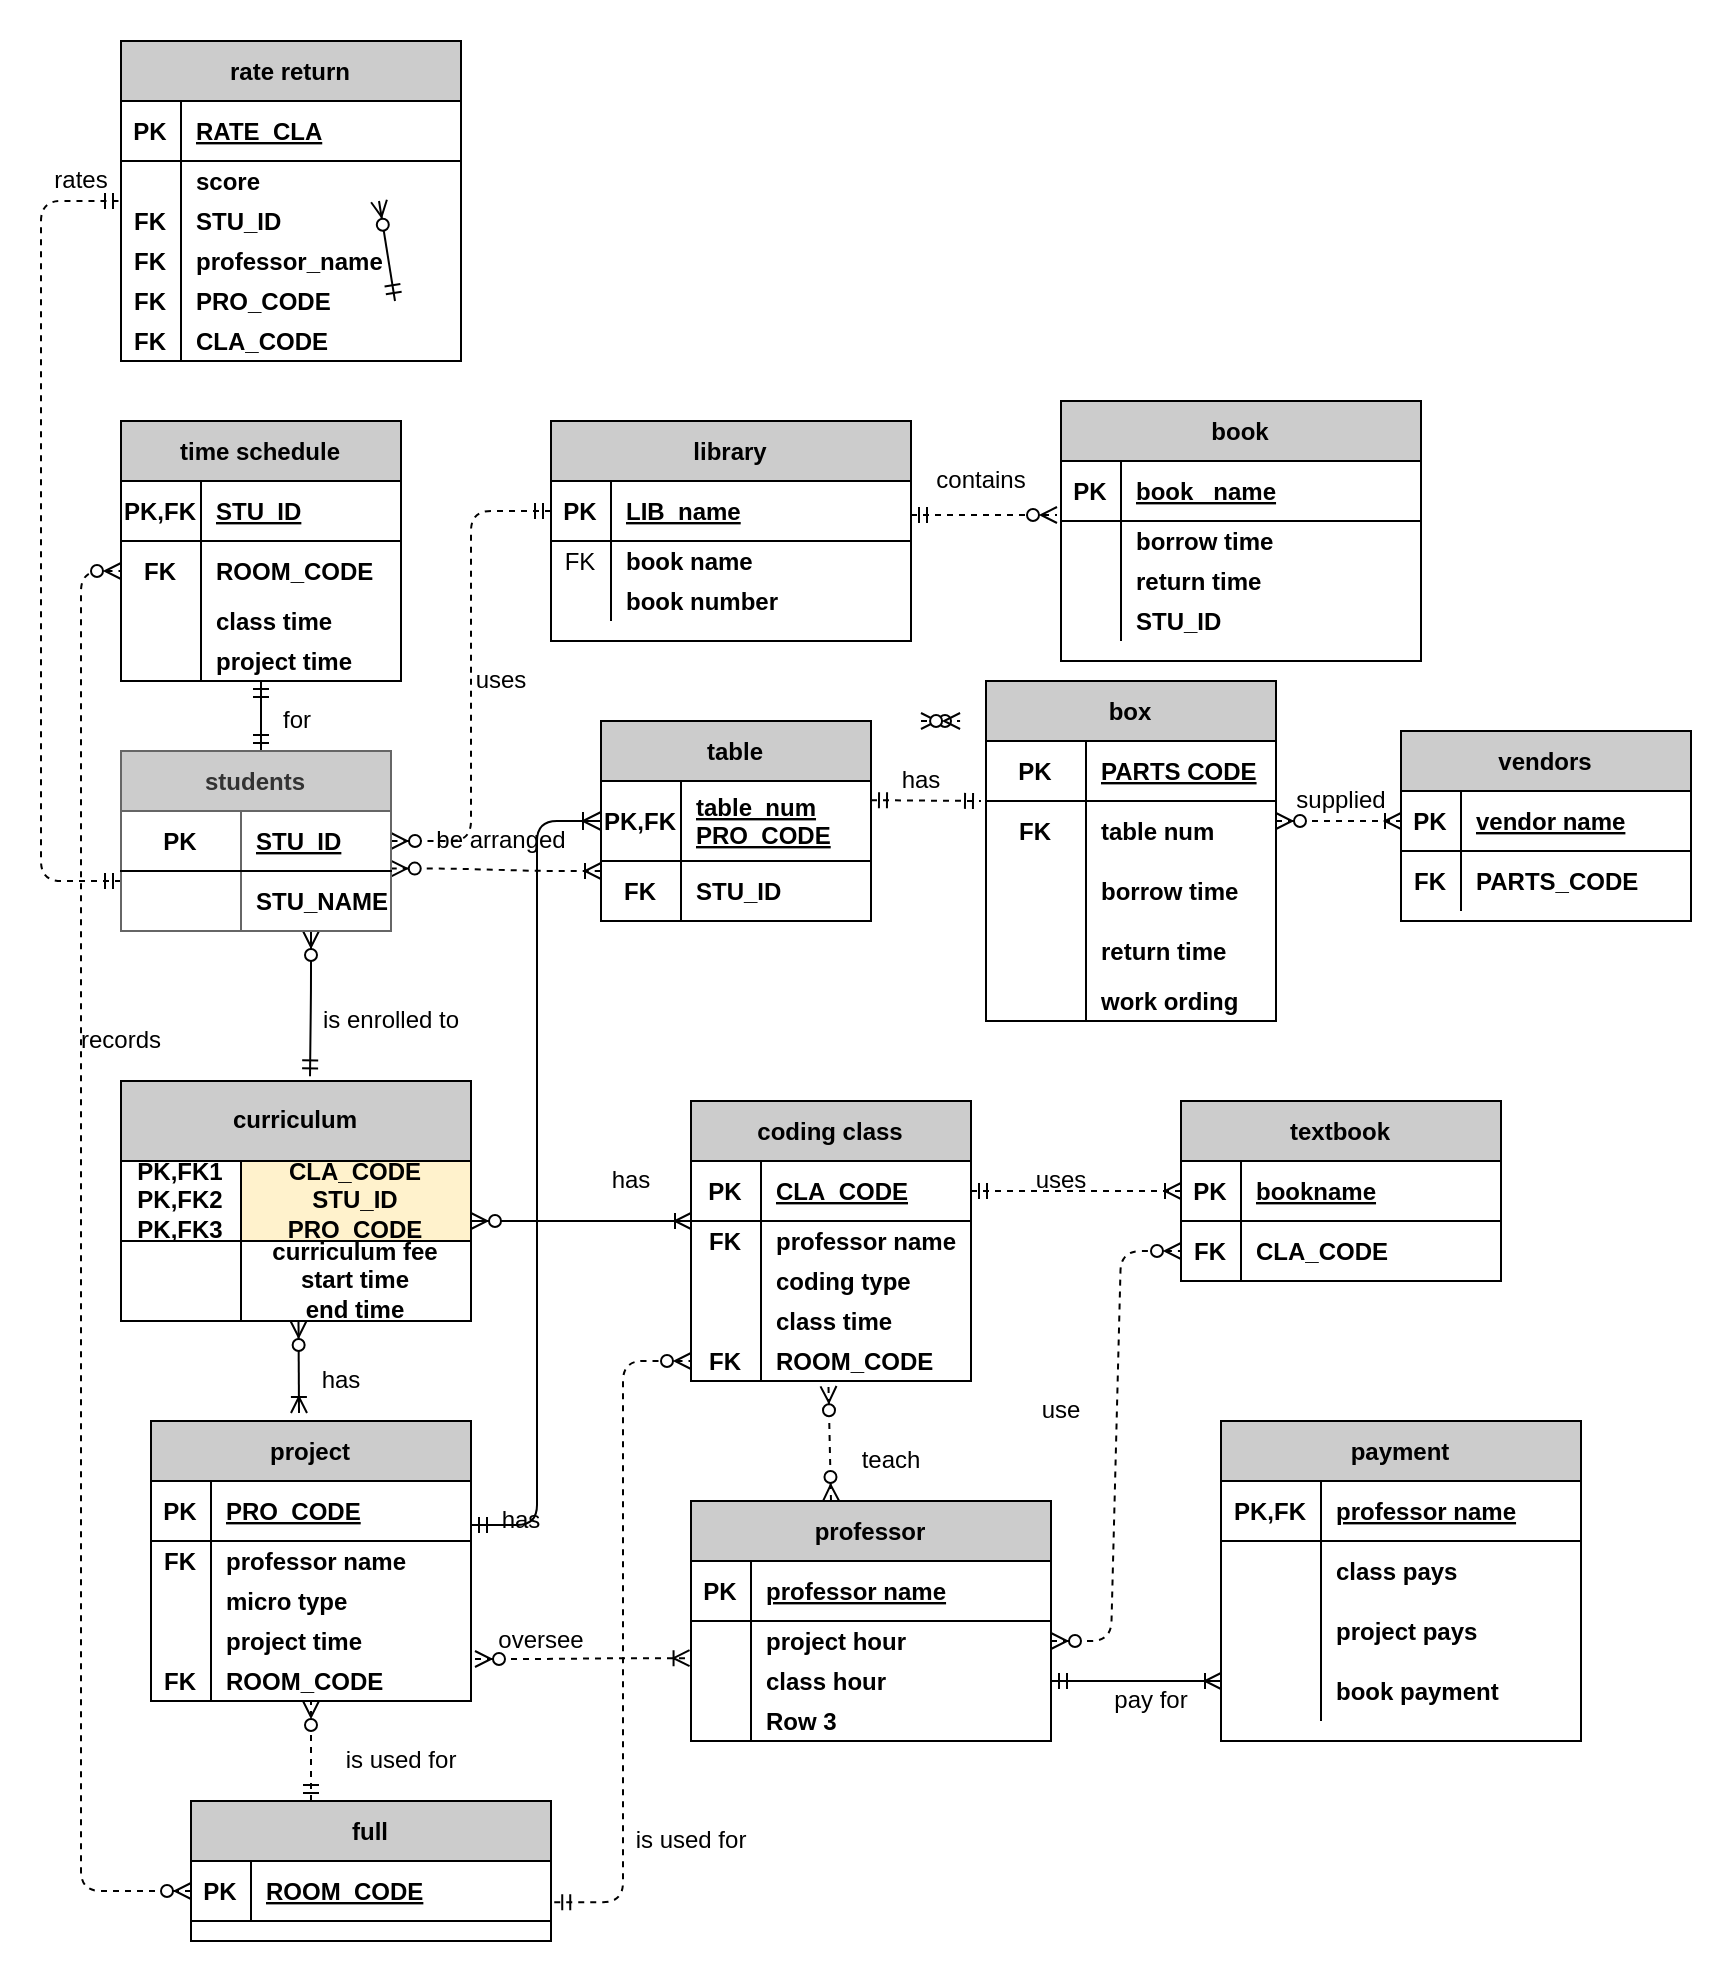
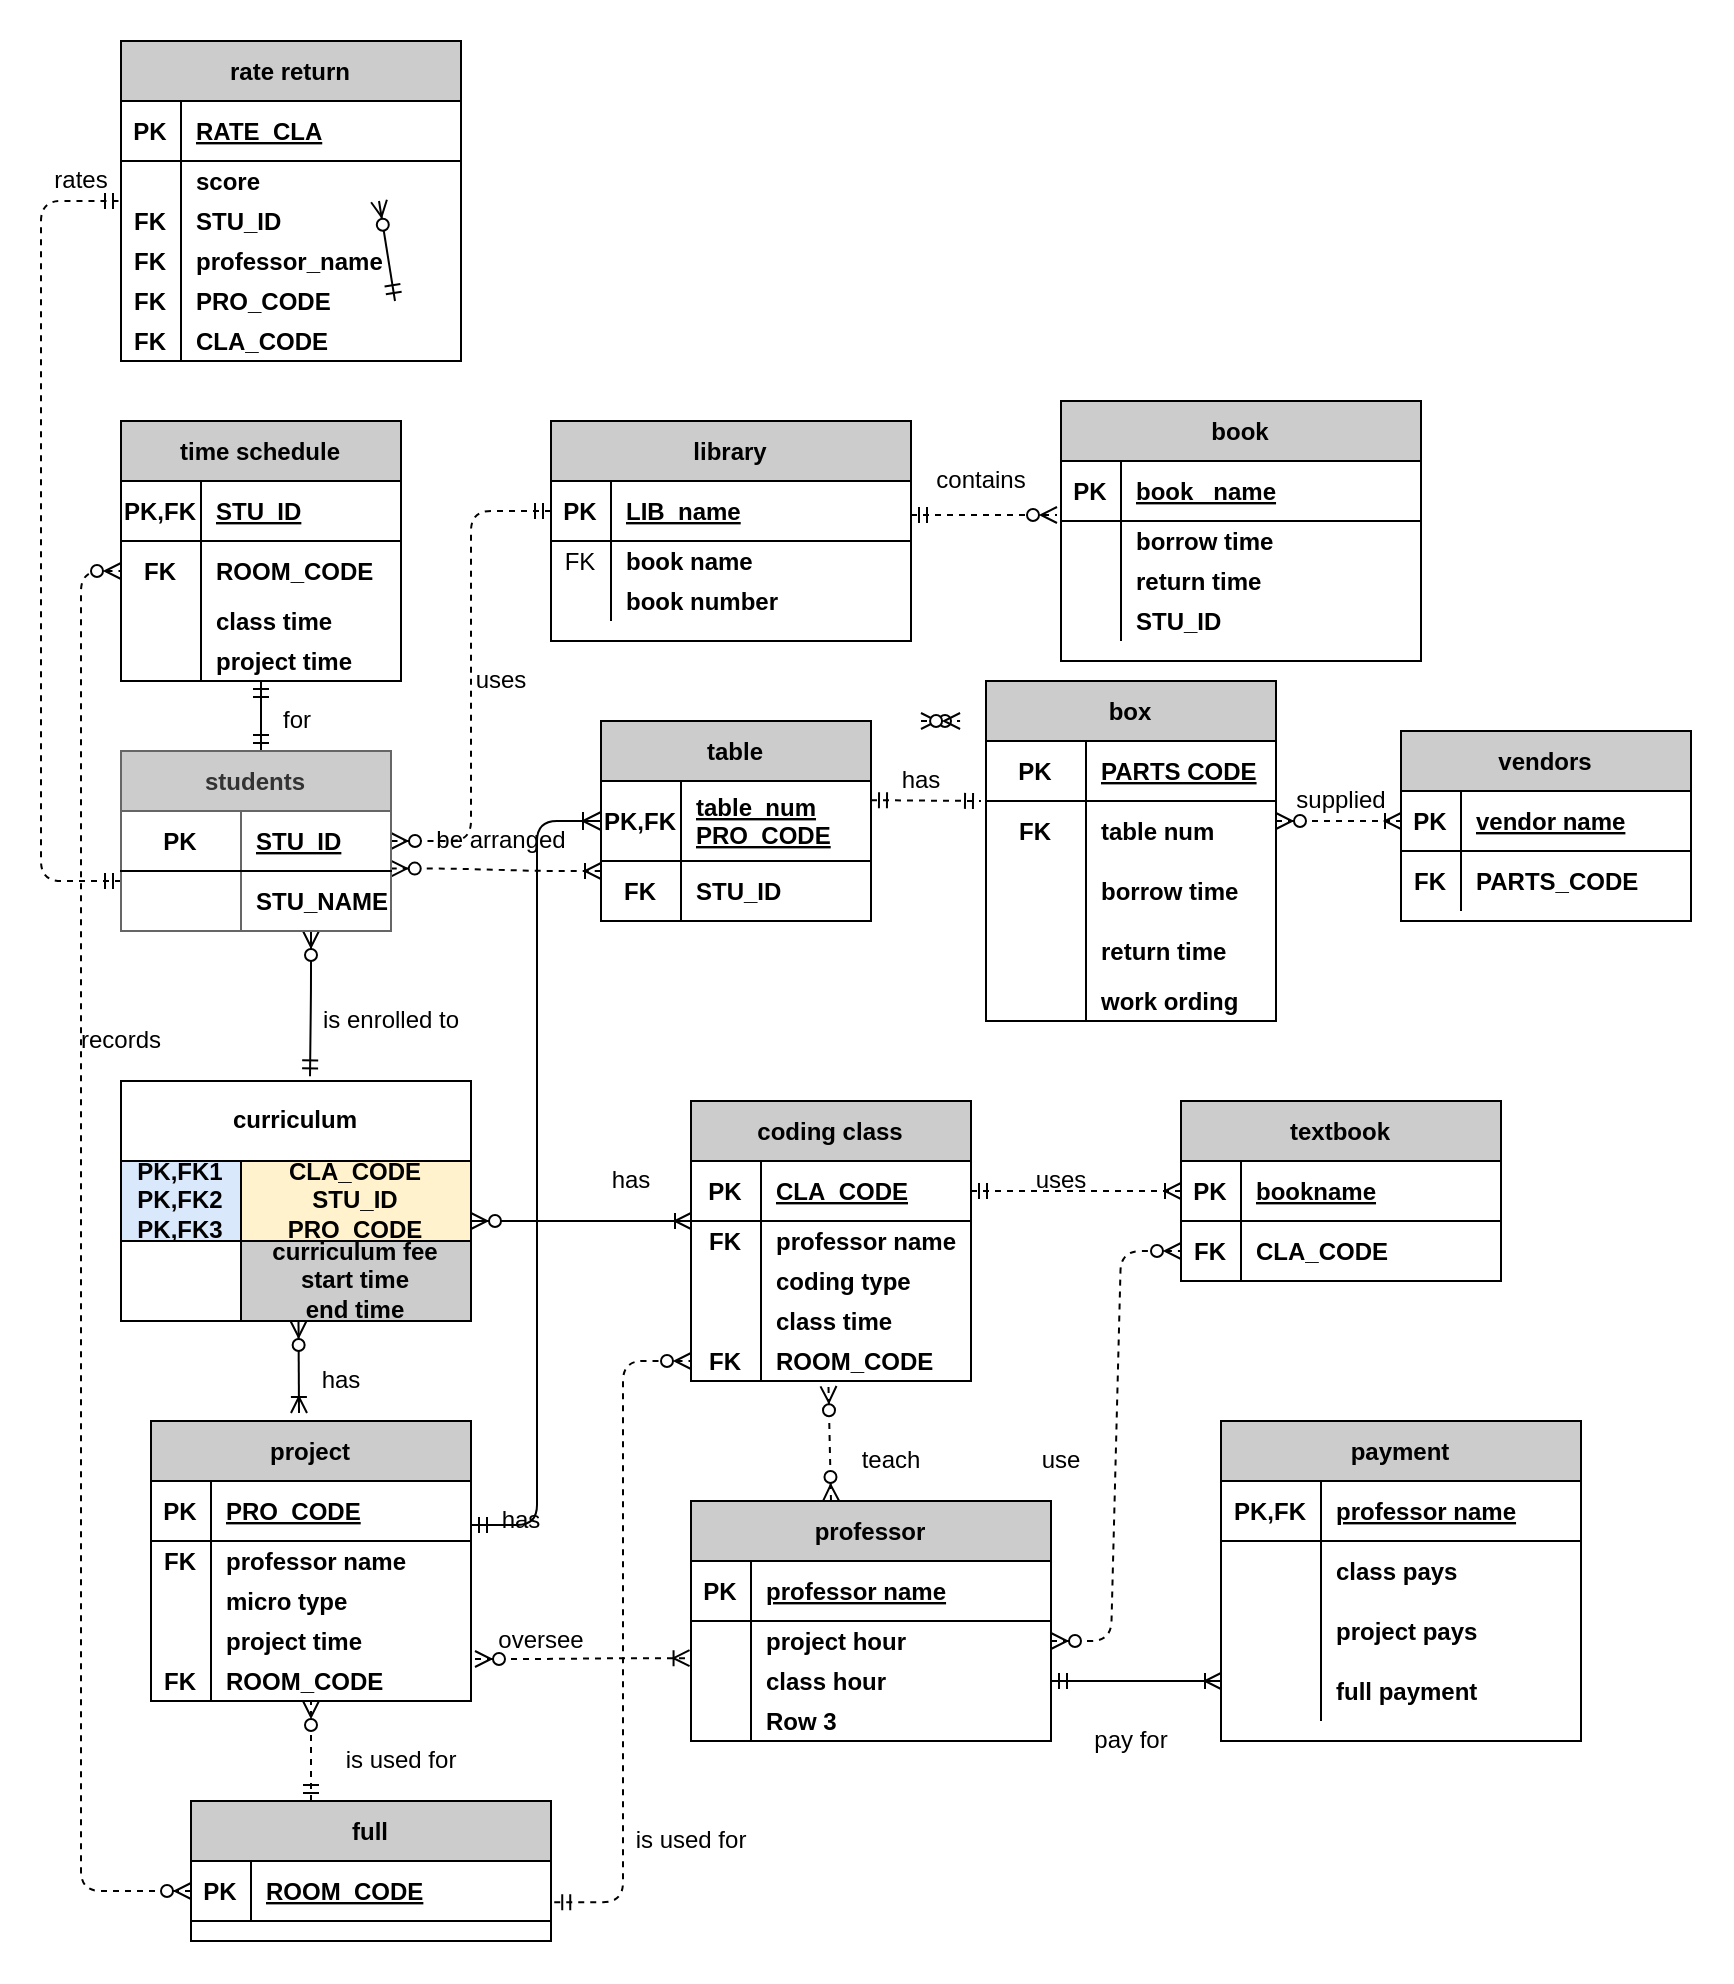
node "curriculum": fillcolor #cccccc -> #ffffff
node "PK,FK1 PK,FK2 PK,FK3": fillcolor #ffffff -> #dae8fc
node "curriculum fee start time end time": fillcolor #ffffff -> #cccccc
node "use": moved (1061, 1411) -> (1061, 1461)
node "book payment": label "book payment" -> "full payment"
node "pay for": moved (1151, 1701) -> (1131, 1741)
